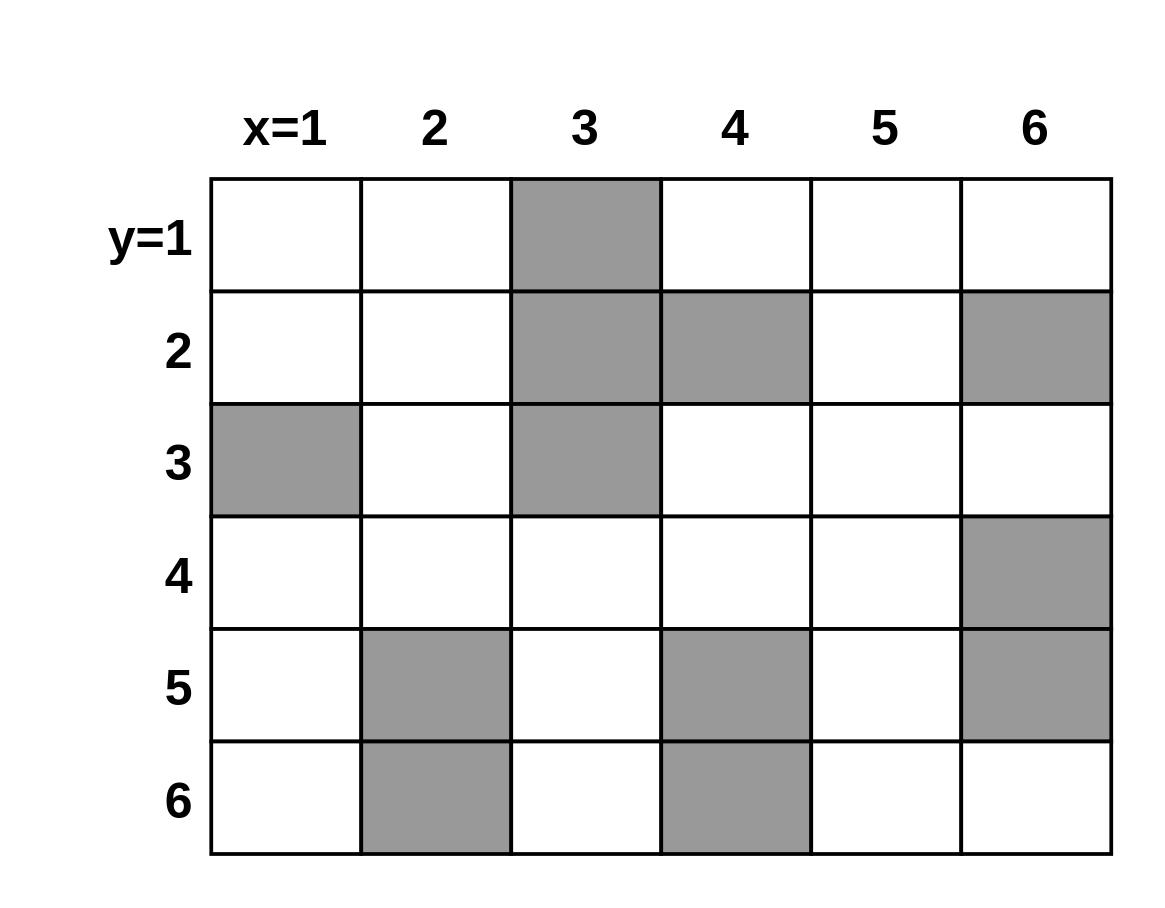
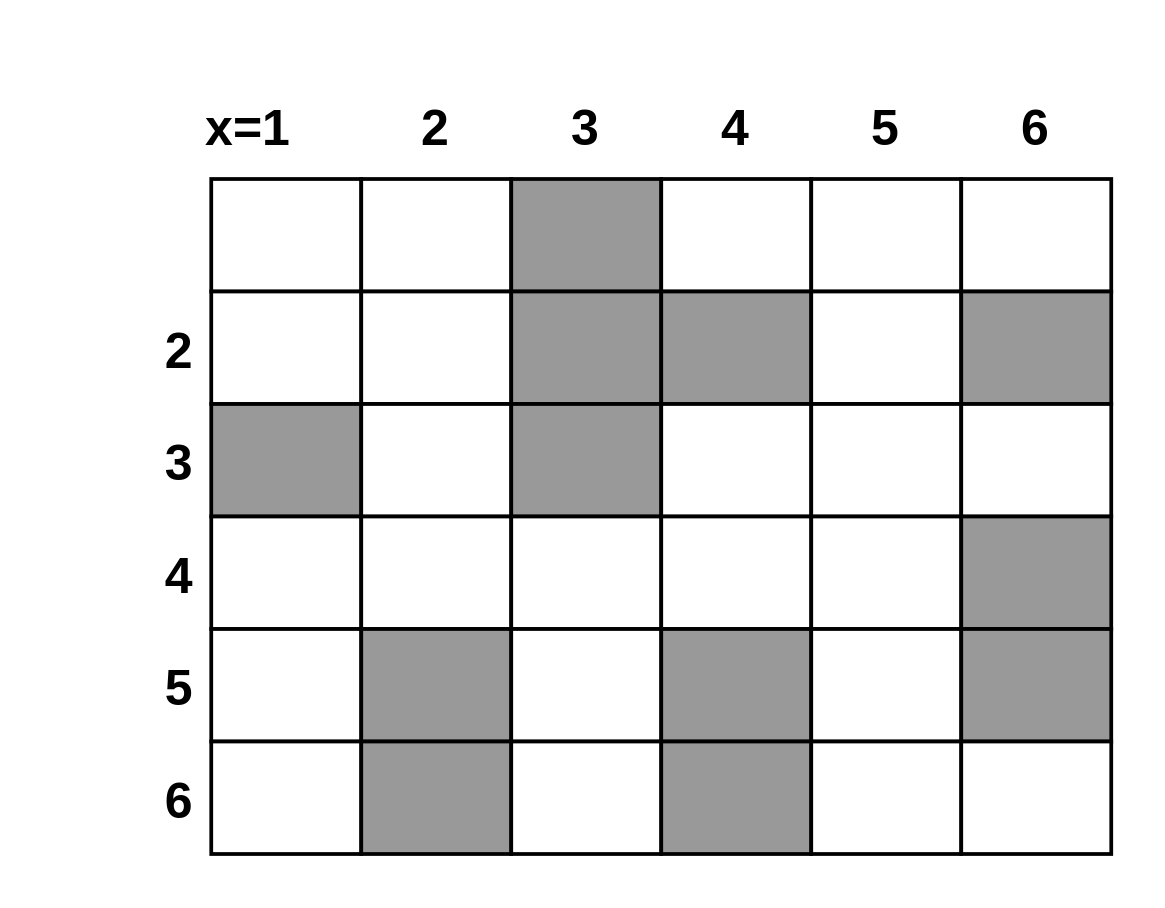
node "x=1": moved (286, 108) -> (249, 108)
node "y=1": removed
